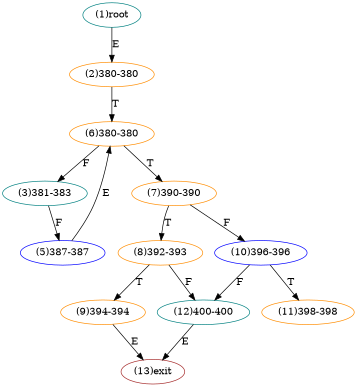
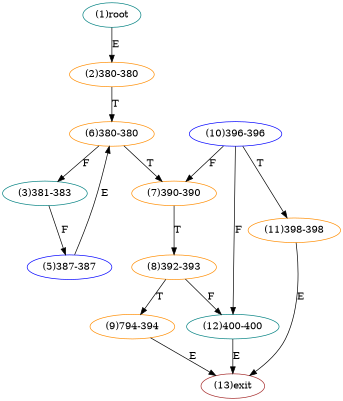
edge "(7)390-390" -> "(10)396-396": reversed
node "(9)394-394": label "(9)394-394" -> "(9)794-394"
edge "(11)398-398" -> "(13)exit": added, label "E"
